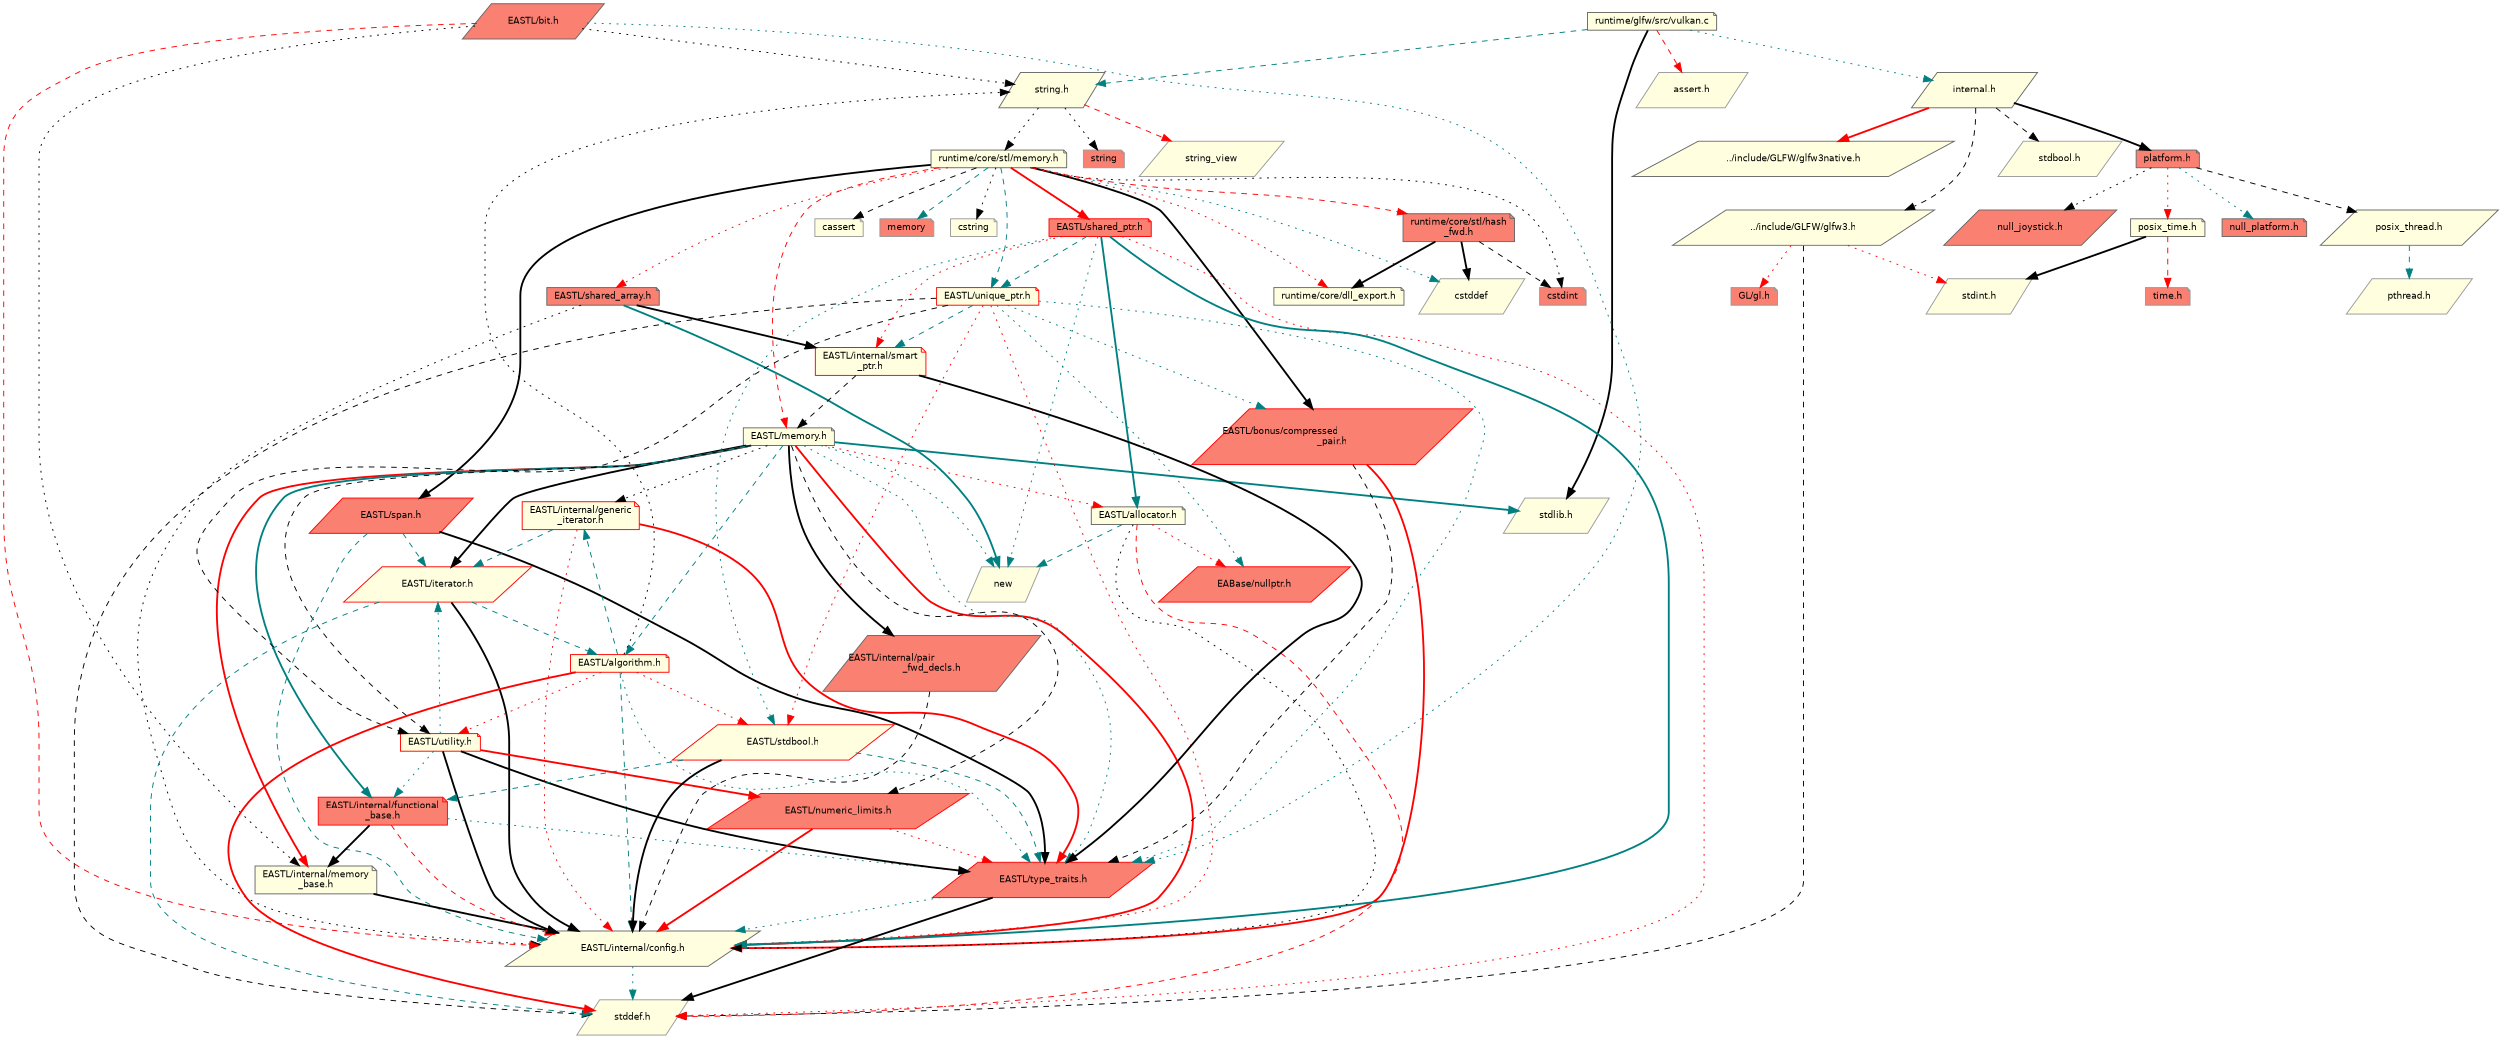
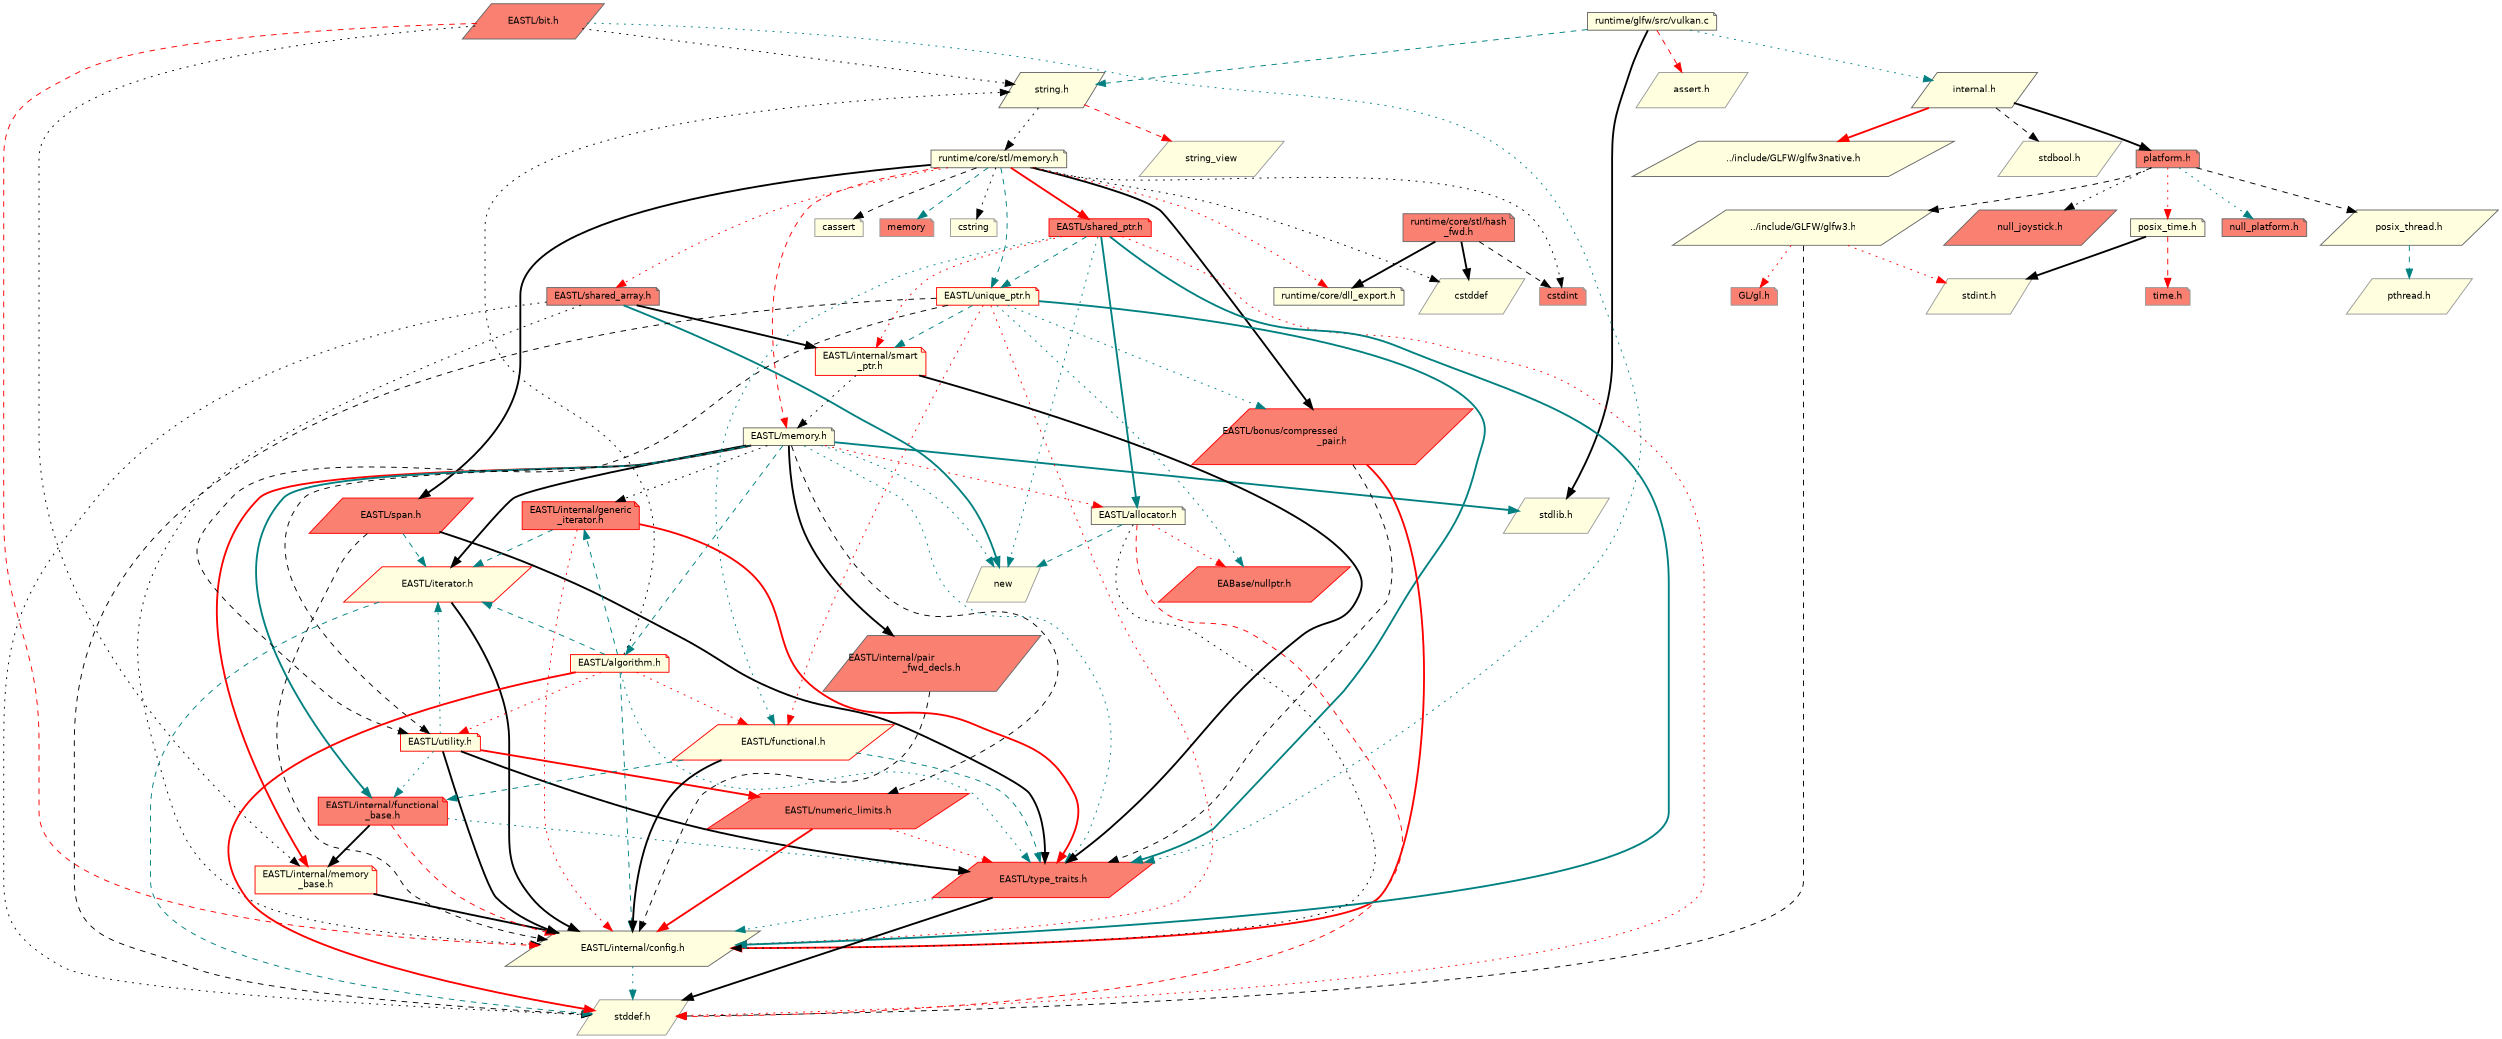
node "string": removed
edge "internal.h" -> "../include/GLFW/glfw3.h": now "platform.h" -> "../include/GLFW/glfw3.h"
edge "runtime/core/stl/memory.h" -> "runtime/core/stl/hash _fwd.h": removed
edge "runtime/core/stl/memory.h" -> "cstddef": color teal -> black
edge "EASTL/internal/smart _ptr.h" -> "EASTL/memory.h": style dashed -> dotted
edge "EASTL/unique_ptr.h" -> "EASTL/type_traits.h": style dotted -> bold
node "EASTL/internal/generic _iterator.h": fillcolor lightyellow -> salmon
edge "EASTL/iterator.h" -> "EASTL/algorithm.h": reversed
node "EASTL/stdbool.h": label "EASTL/stdbool.h" -> "EASTL/functional.h"
edge "EASTL/shared_array.h" -> "stddef.h": added
edge "EASTL/memory.h" -> "EASTL/internal/config.h": removed
edge "EASTL/span.h" -> "EASTL/internal/config.h": color teal -> black
node "EASTL/internal/memory _base.h": color grey40 -> red
